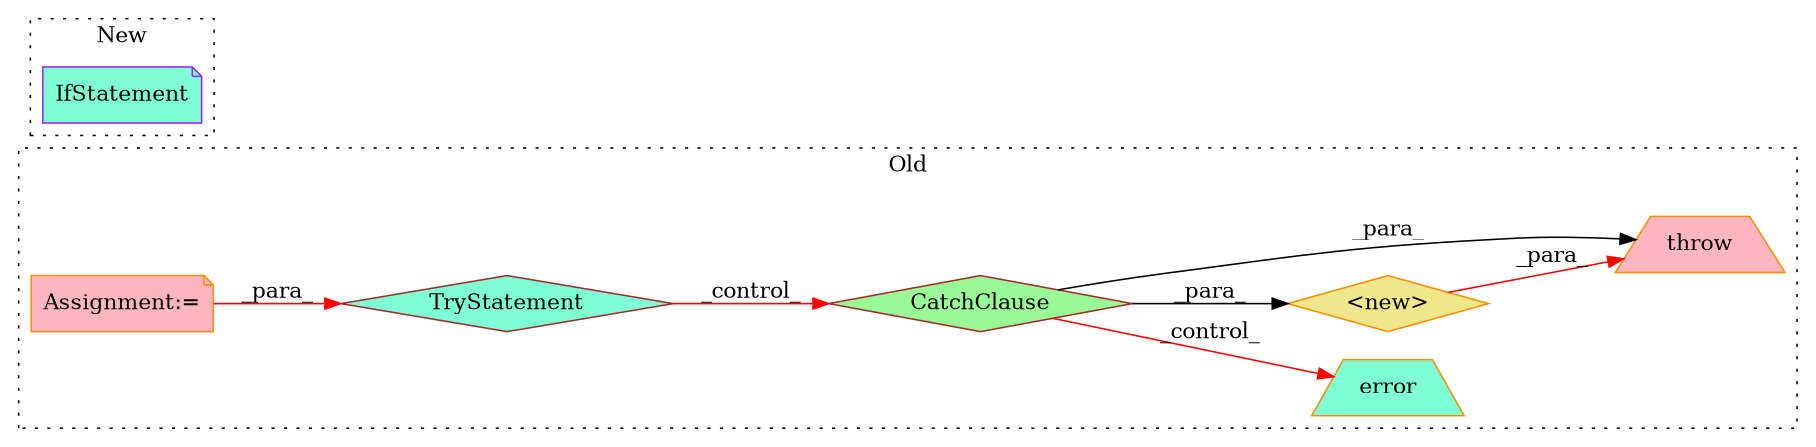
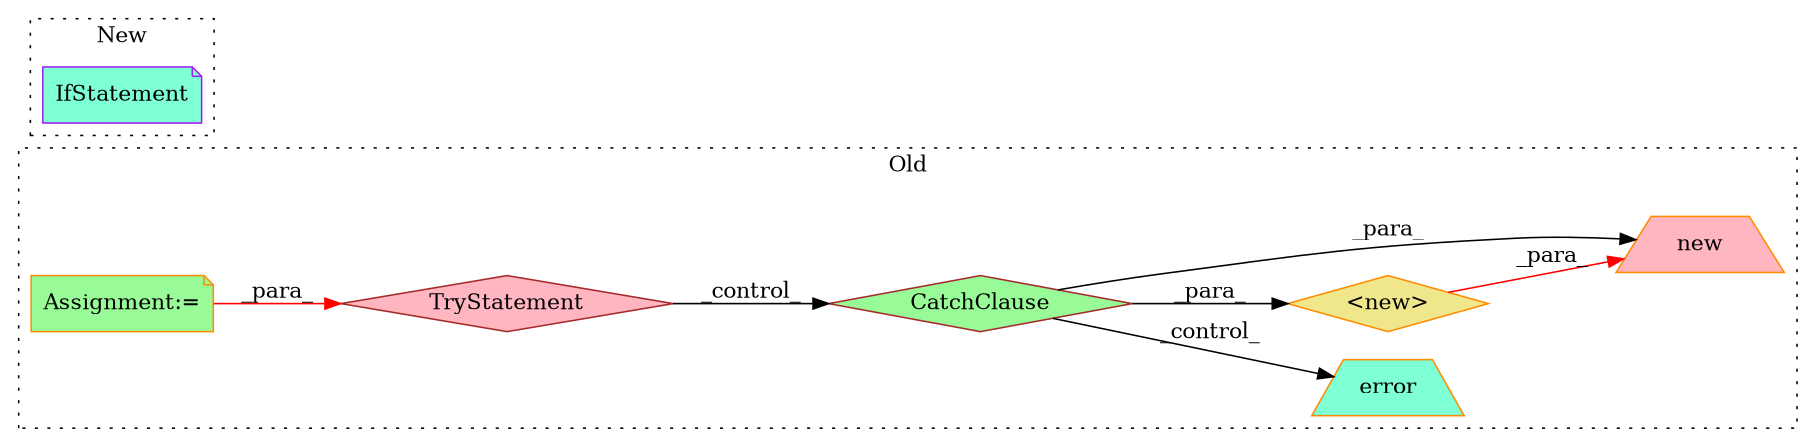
node "throw": label "throw" -> "new"
node "Assignment:=": fillcolor lightpink -> palegreen
node "TryStatement": fillcolor aquamarine -> lightpink
edge "TryStatement" -> "CatchClause": color red -> black
edge "CatchClause" -> "error": color red -> black
